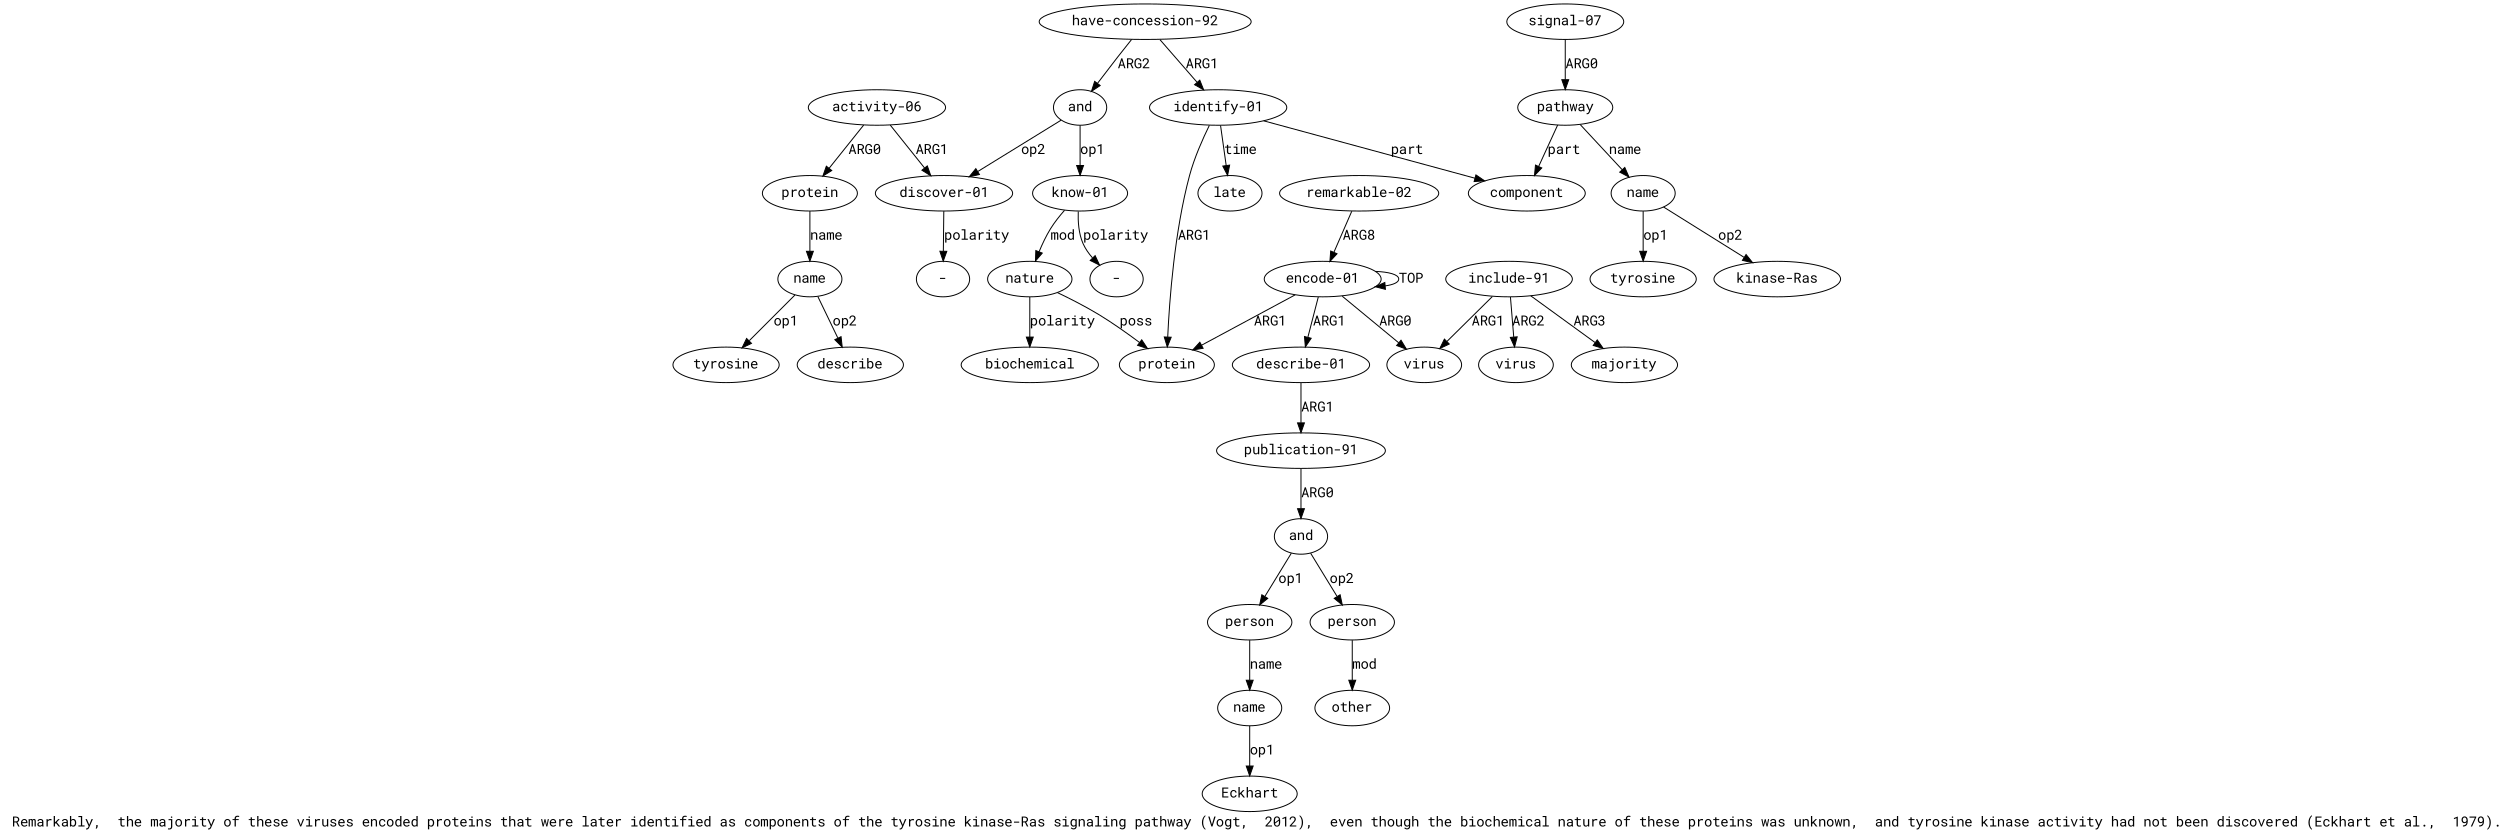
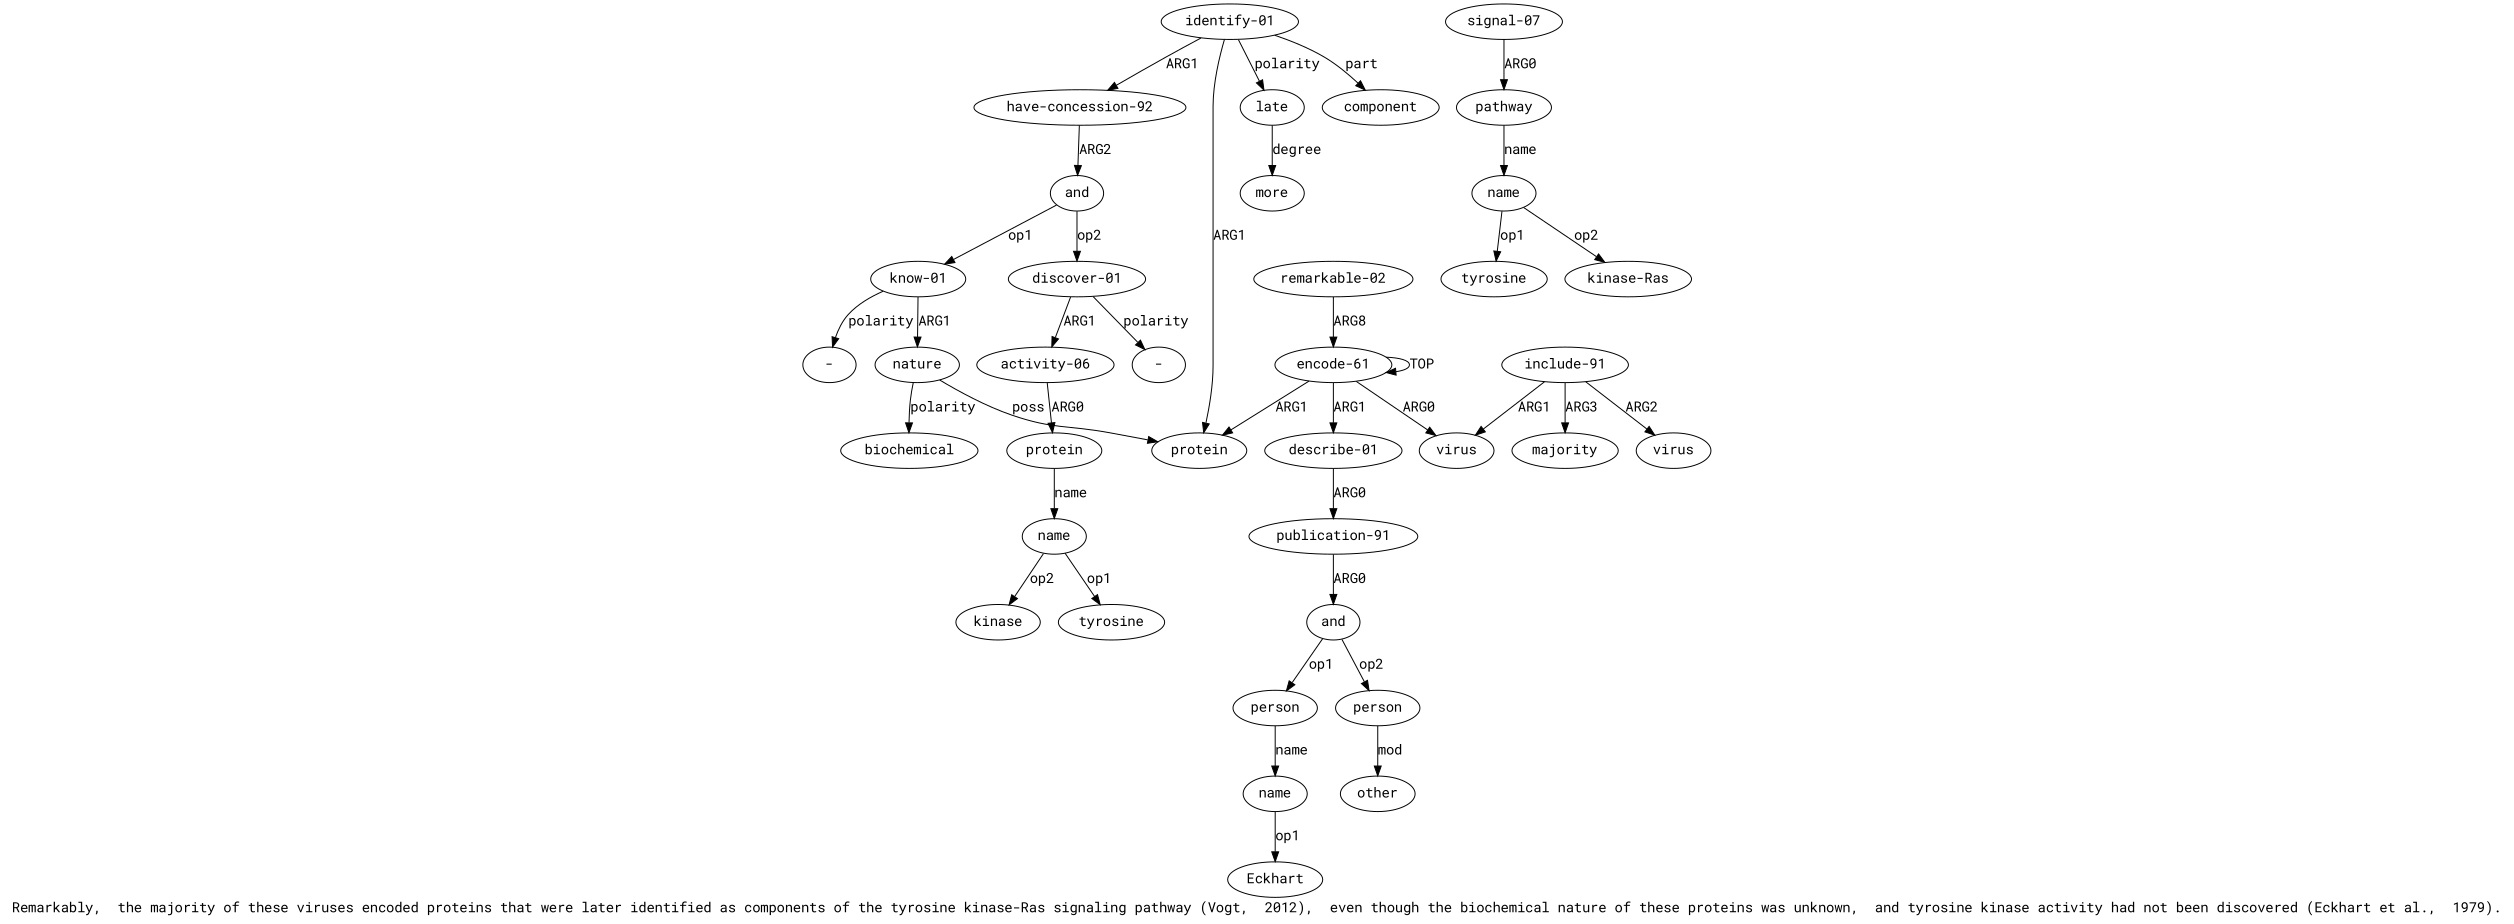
edge "have-concession-92" -> "identify-01": reversed
edge "pathway" -> "component": removed, label "part"
edge "activity-06" -> "discover-01": reversed
edge "identify-01" -> "late": label "time" -> "polarity"
node "more": added
edge "know-01" -> "nature": label "mod" -> "ARG1"
node "encode-01": label "encode-01" -> "encode-61"
node "describe": label "describe" -> "kinase"
edge "describe-01" -> "publication-91": label "ARG1" -> "ARG0"
